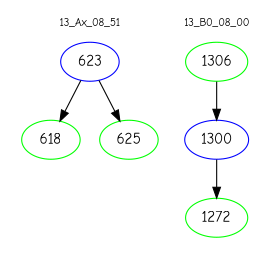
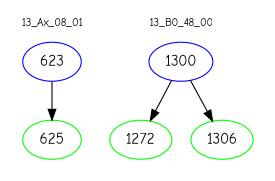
cluster "13_Ax_08_51": label "13_Ax_08_51" -> "13_Ax_08_01"
cluster "13_B0_08_00": label "13_B0_08_00" -> "13_B0_48_00"
edge "1306" -> "1300": reversed
node "618": removed
